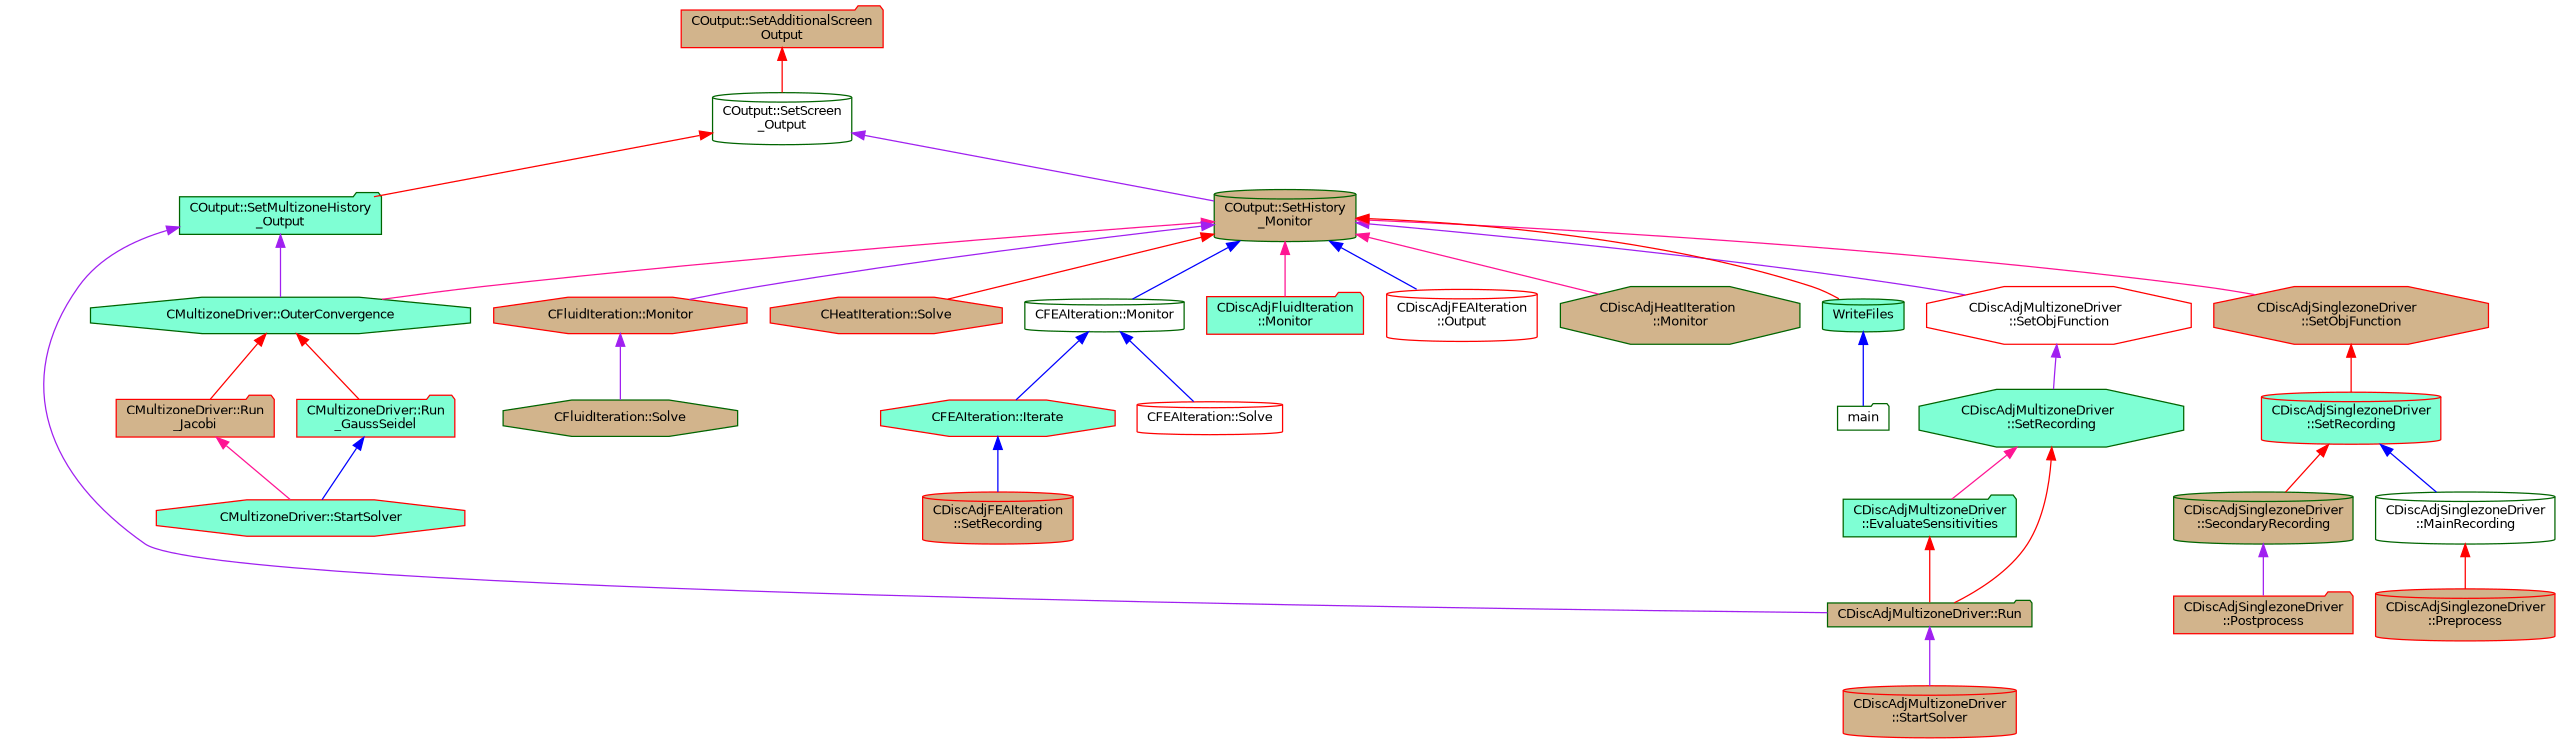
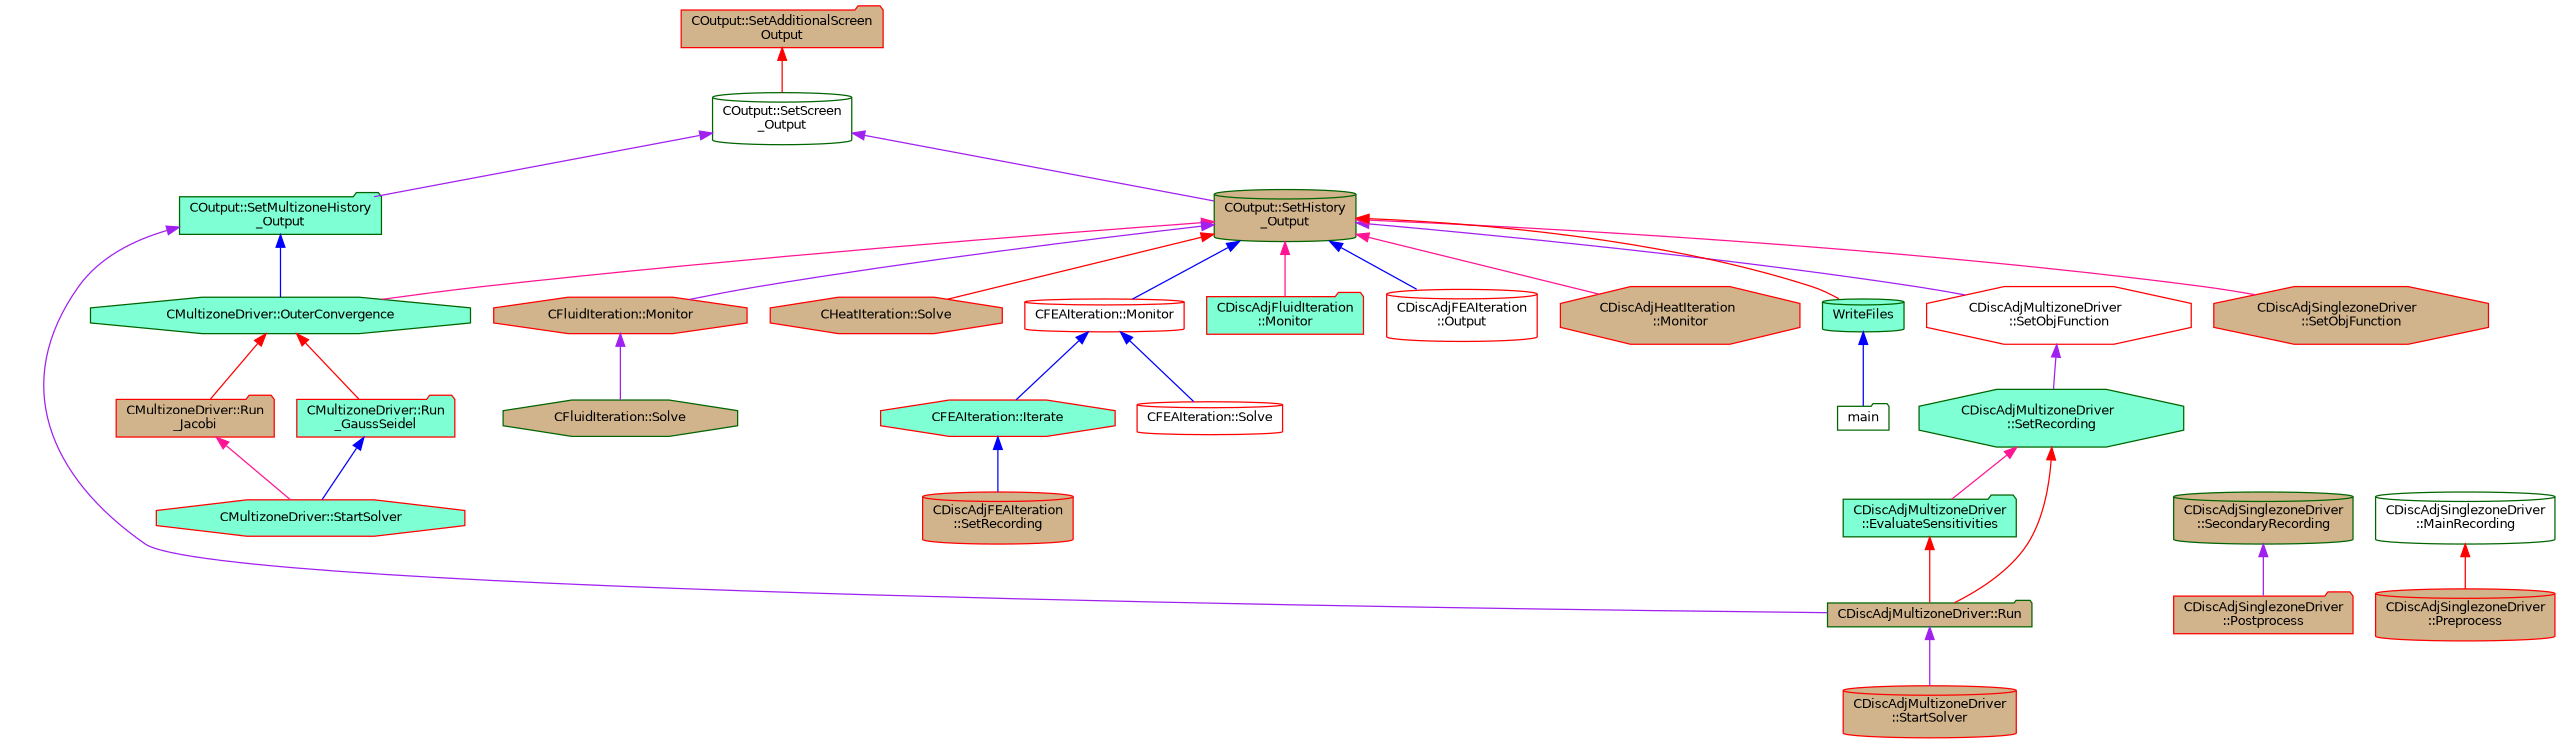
edge "COutput::SetMultizoneHistory _Output" -> "COutput::SetScreen _Output": color red -> purple
node "COutput::SetHistory _Monitor": label "COutput::SetHistory _Monitor" -> "COutput::SetHistory _Output"
edge "CMultizoneDriver::OuterConvergence" -> "COutput::SetMultizoneHistory _Output": color purple -> blue
node "CFEAIteration::Monitor": color darkgreen -> red
node "CDiscAdjHeatIteration ::Monitor": color darkgreen -> red
node "CDiscAdjSinglezoneDriver ::SetRecording": removed
